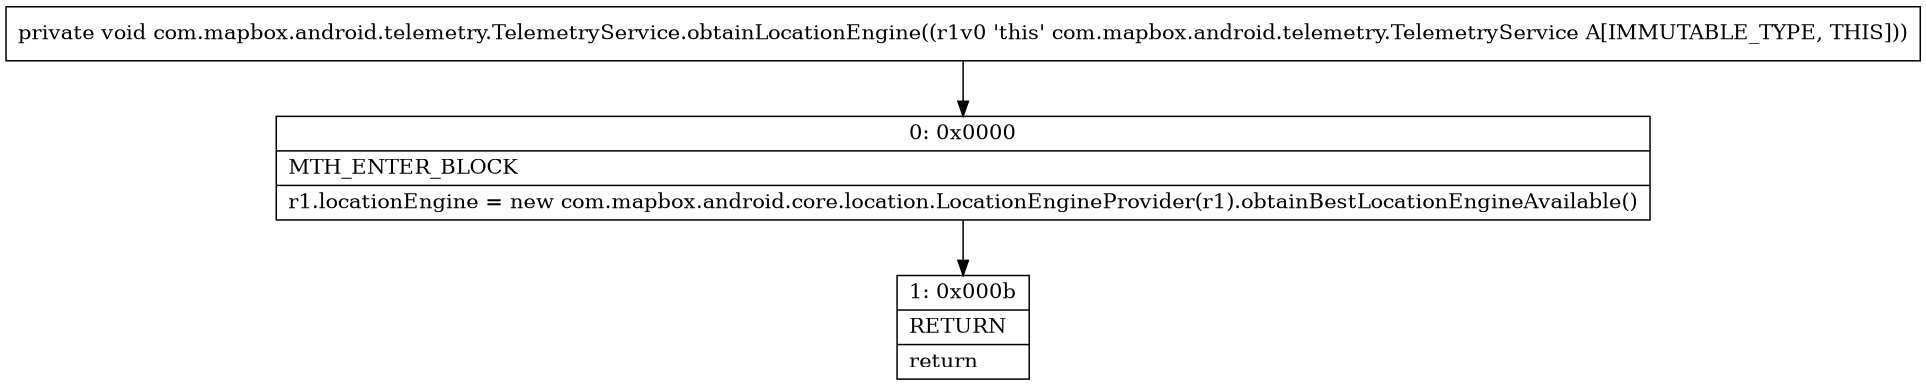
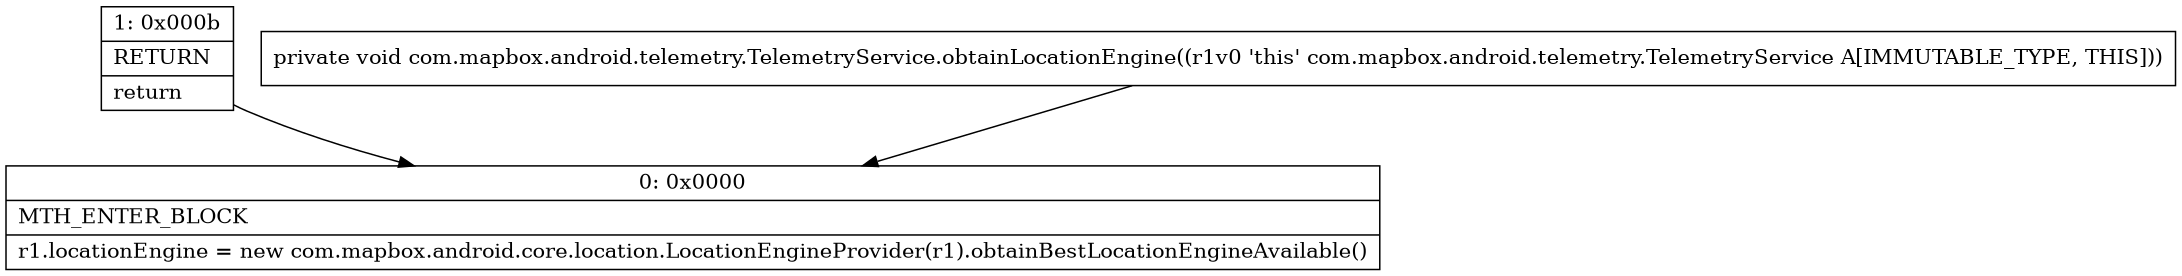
edge "0: 0x0000" -> "1: 0x000b": reversed
